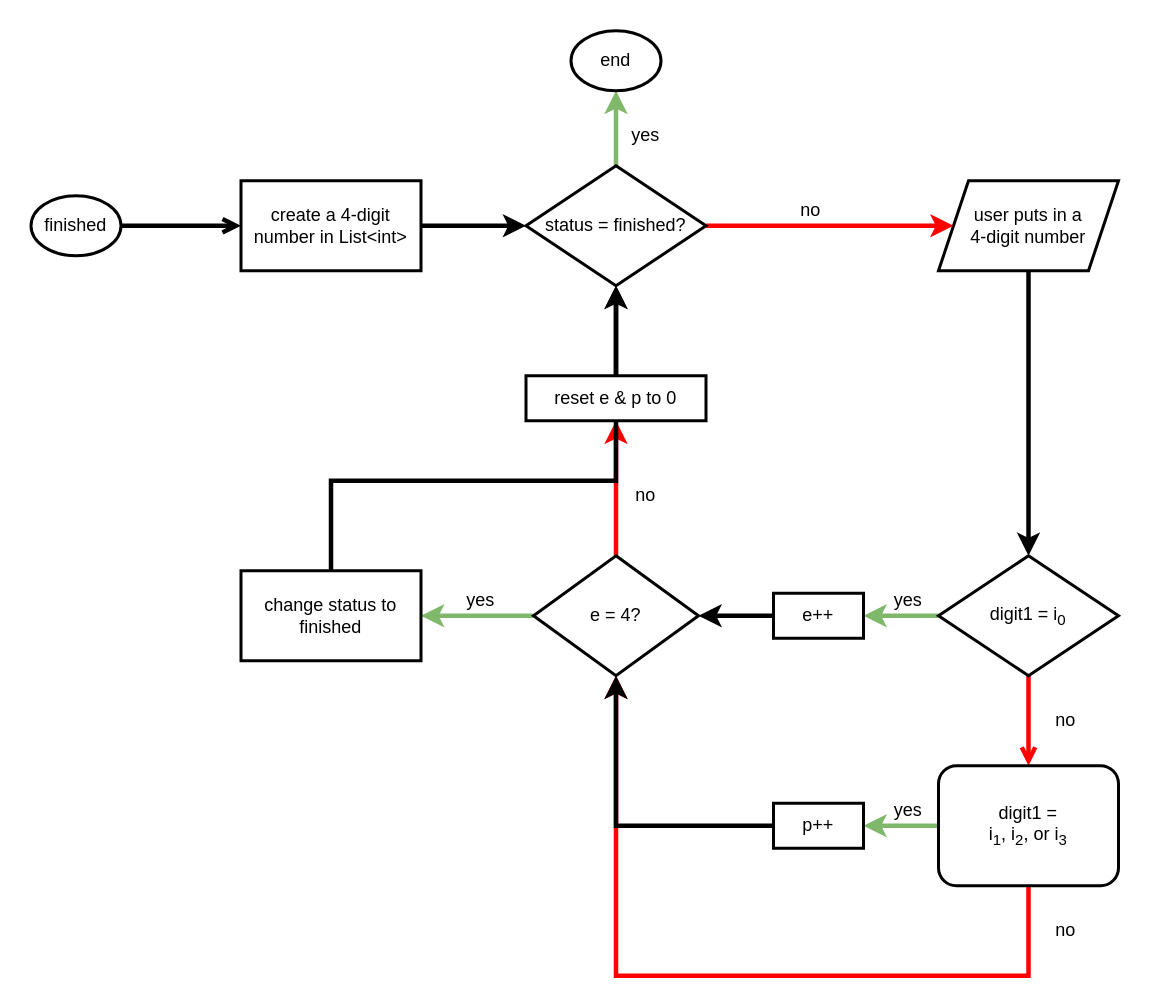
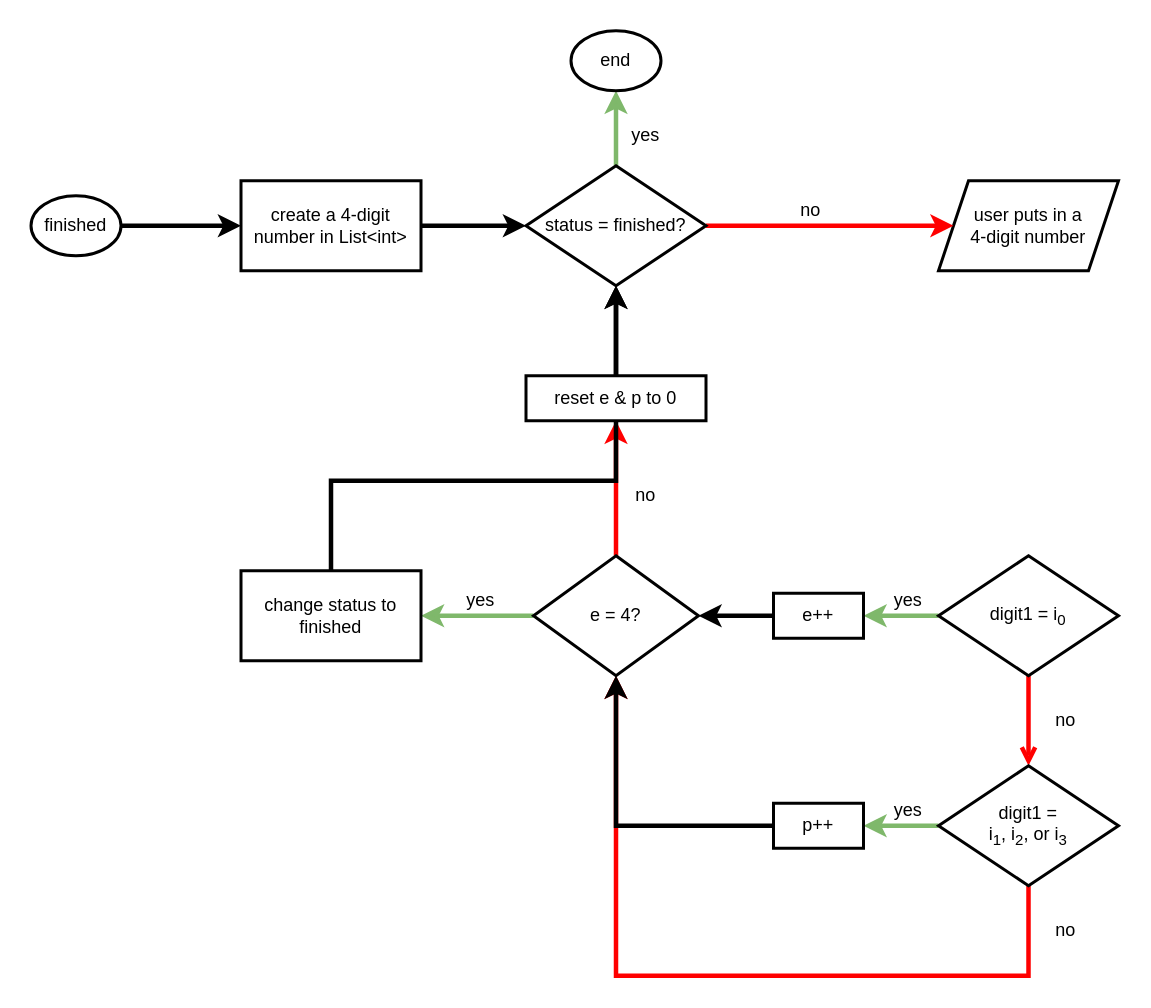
edge "finished" -> "create a 4-digit number in List<int>": arrowhead open -> classic
edge "user puts in a 4-digit number" -> "digit1 = i0": removed
node "digit1 = i1, i2, or i3": shape rounded rectangle -> diamond
